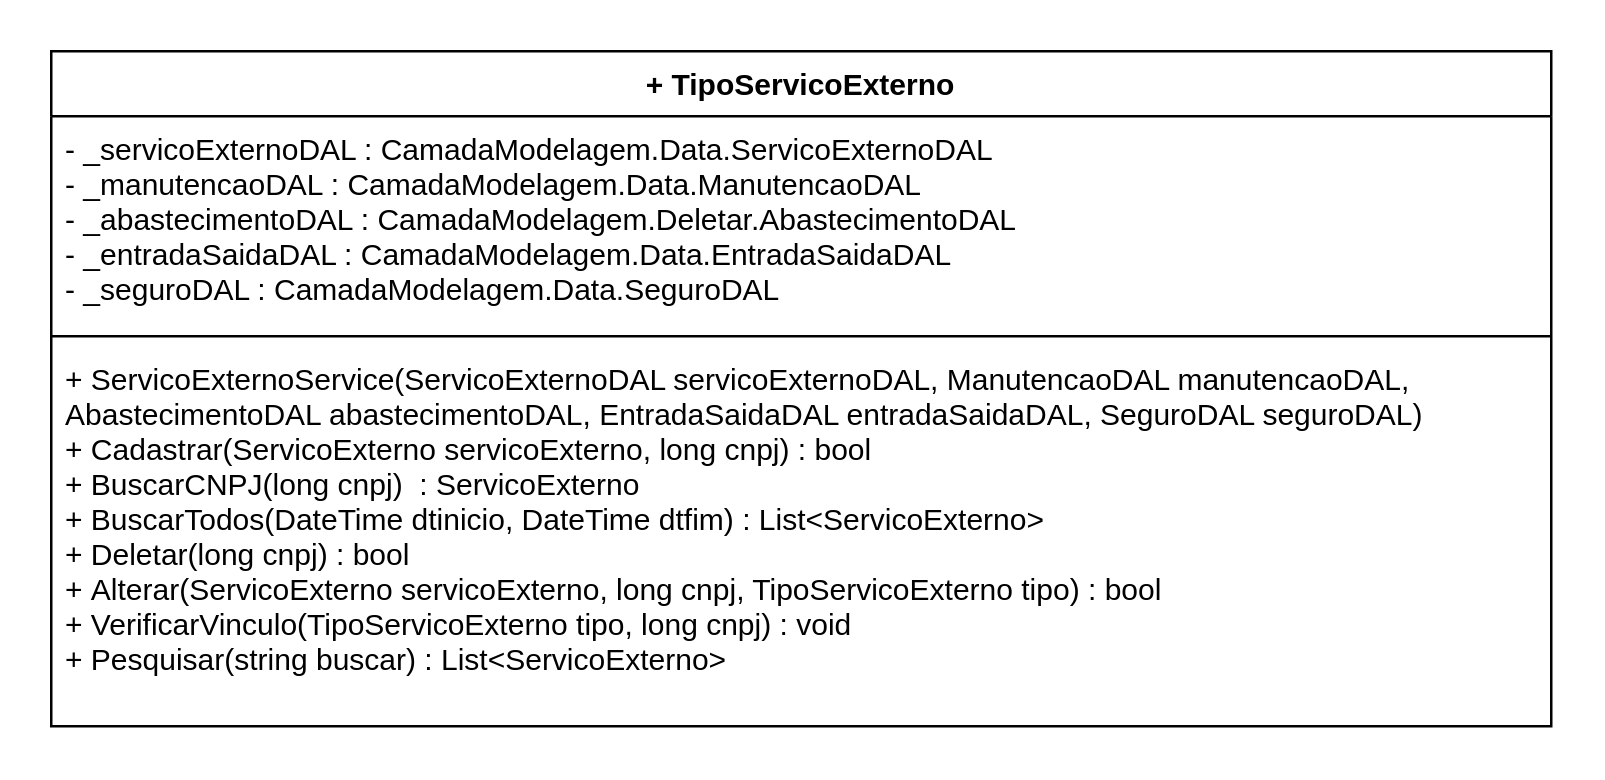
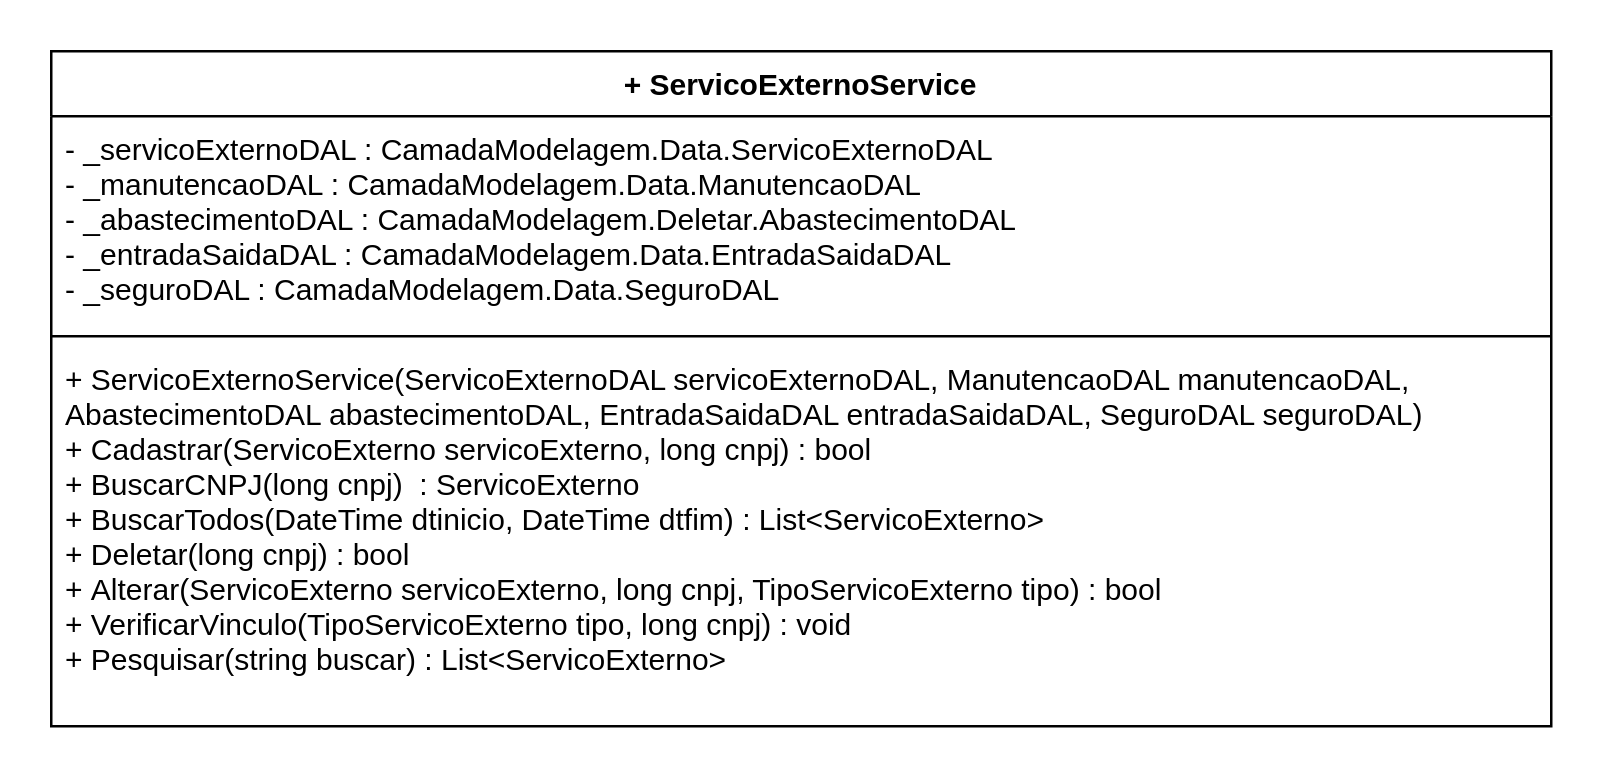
node "+ TipoServicoExterno": label "+ TipoServicoExterno" -> "+ ServicoExternoService"
